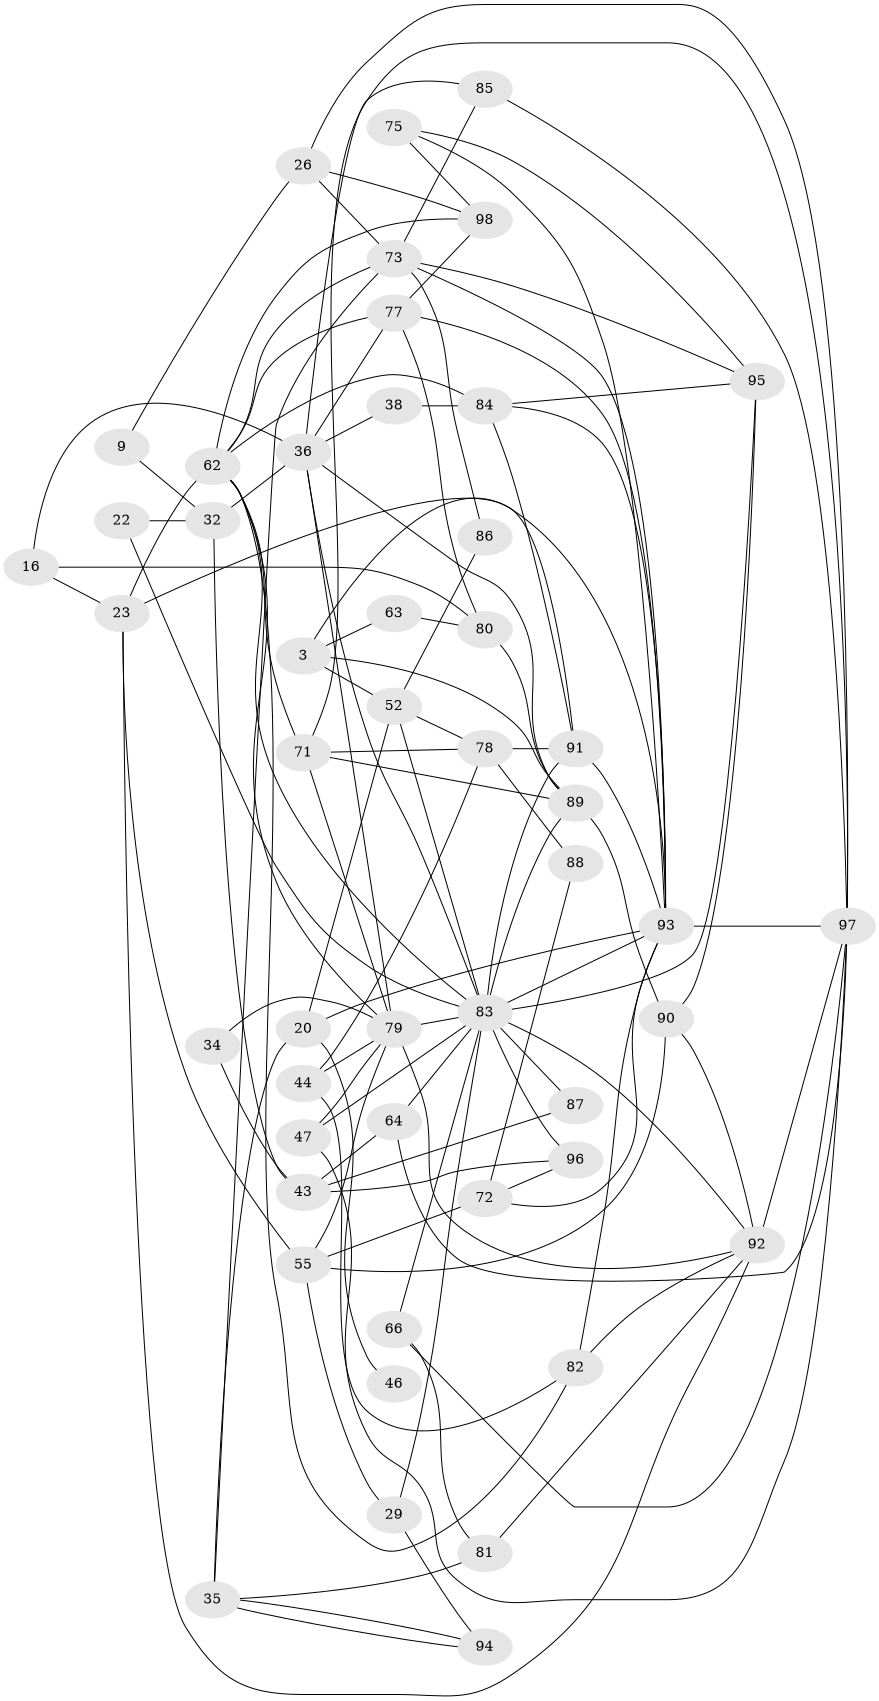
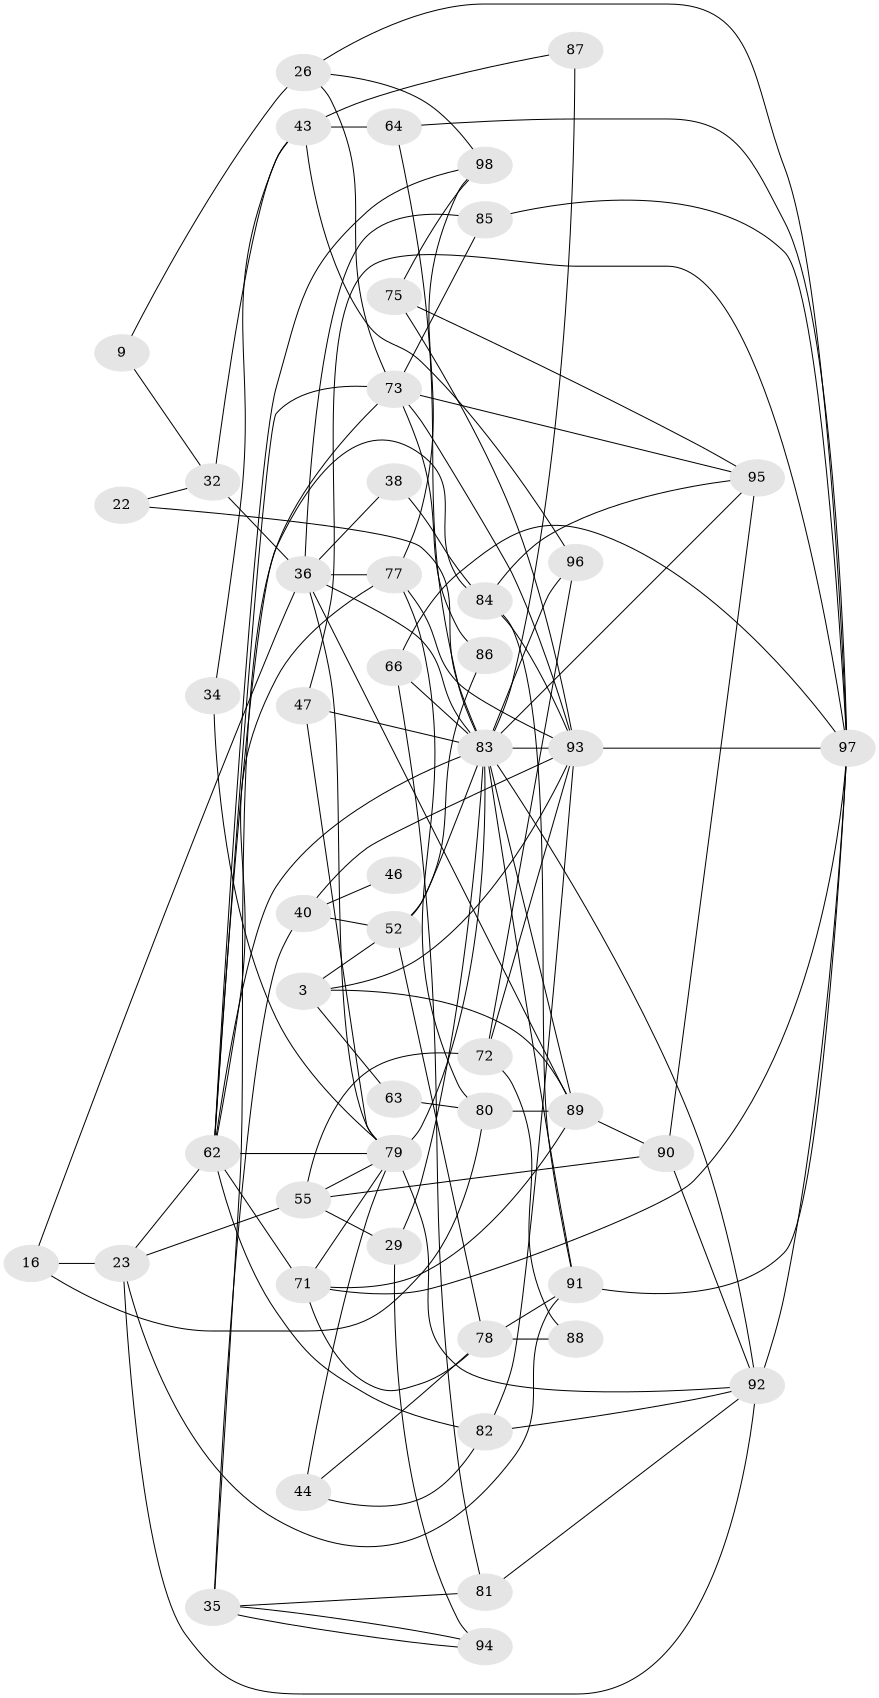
edge "91" -- "93": now "91" -- "97"
node "20": label "20" -> "40"
